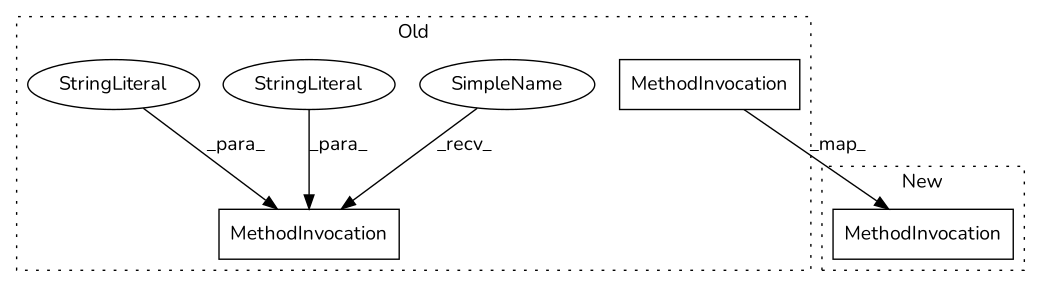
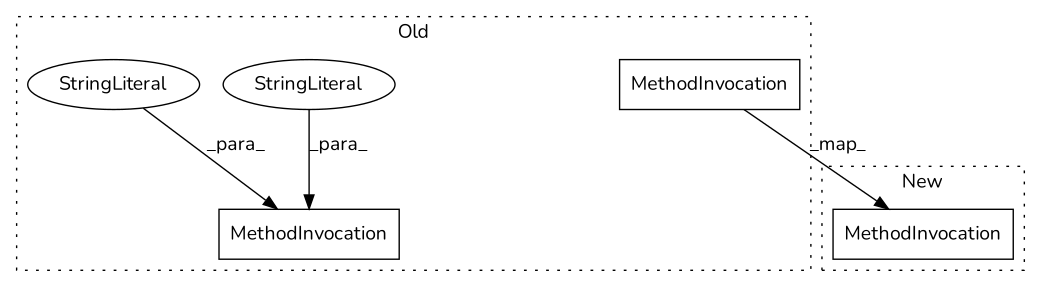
node "SimpleName": removed
